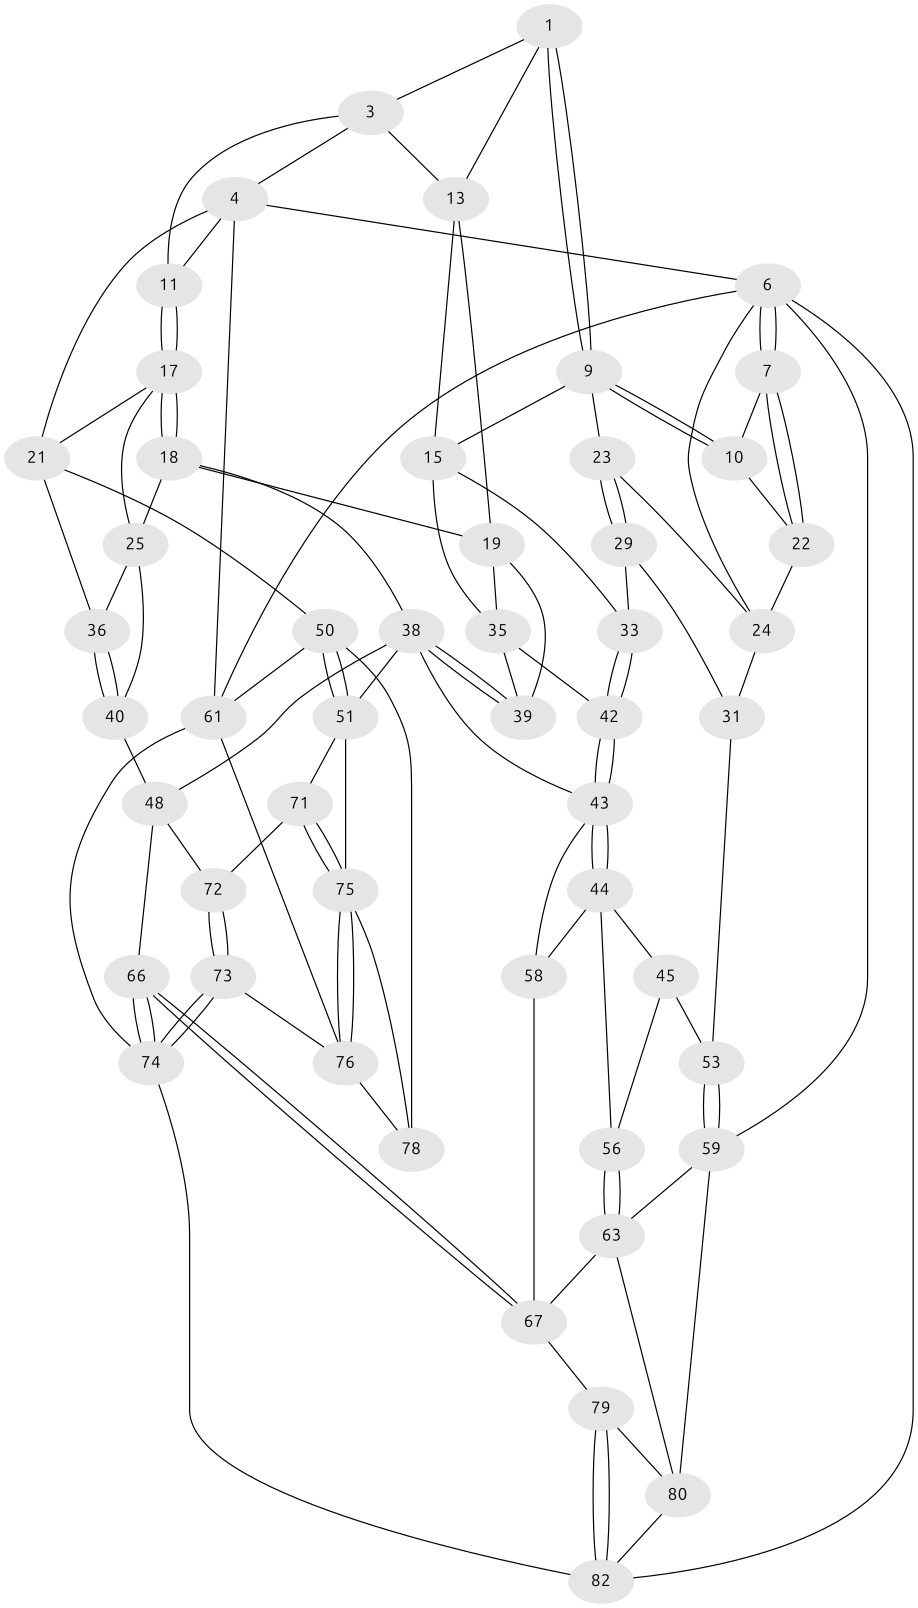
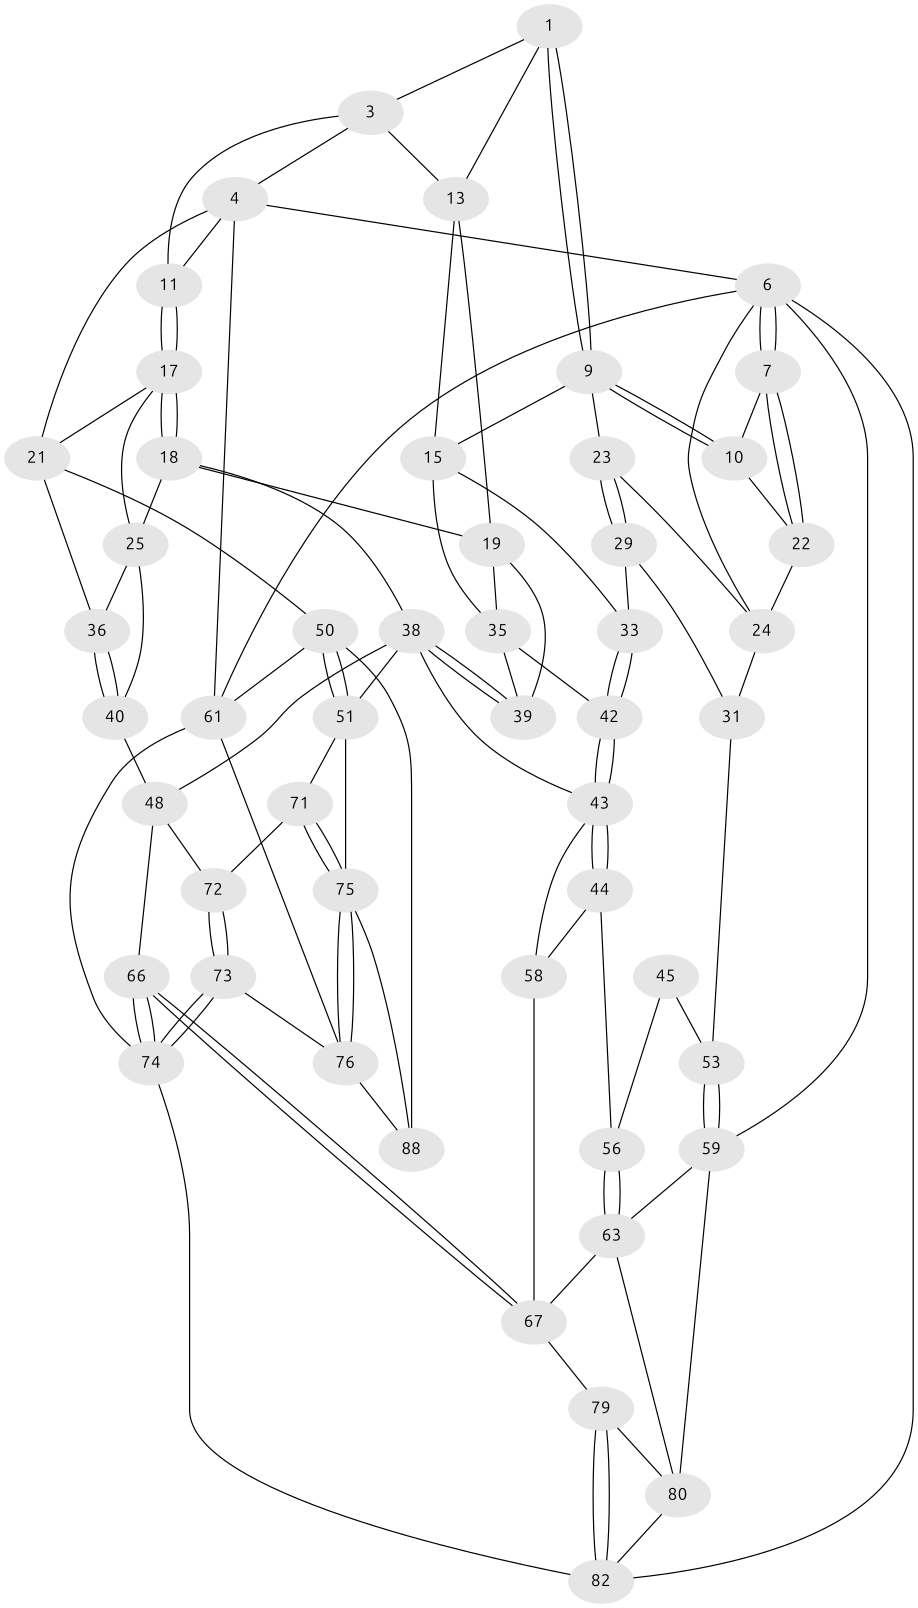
edge "44" -- "45": removed
node "78": label "78" -> "88"
